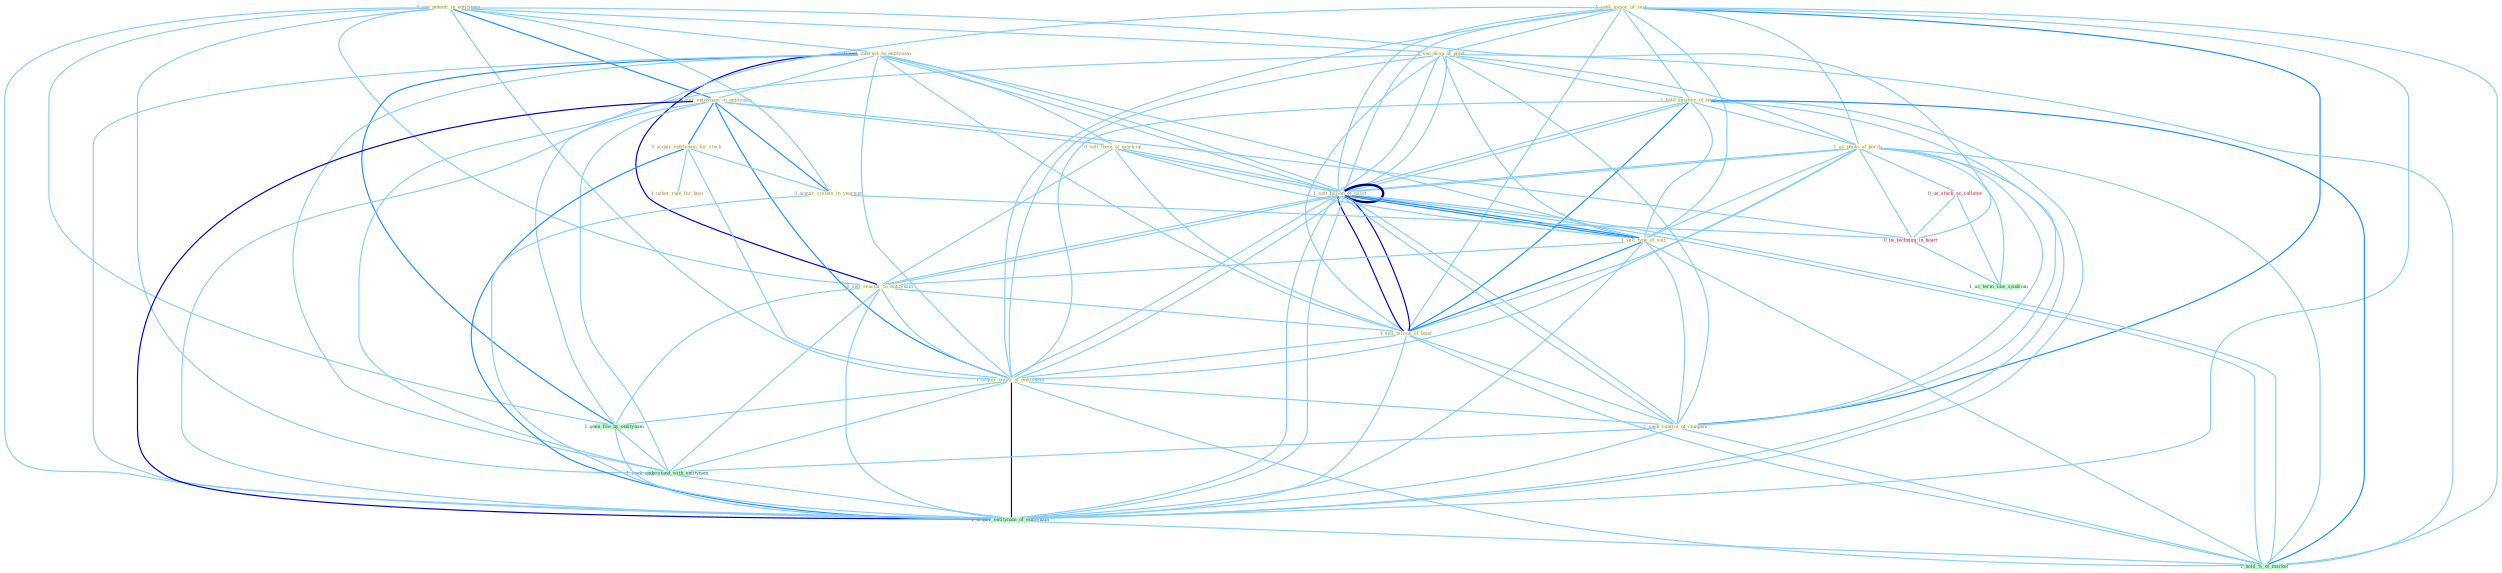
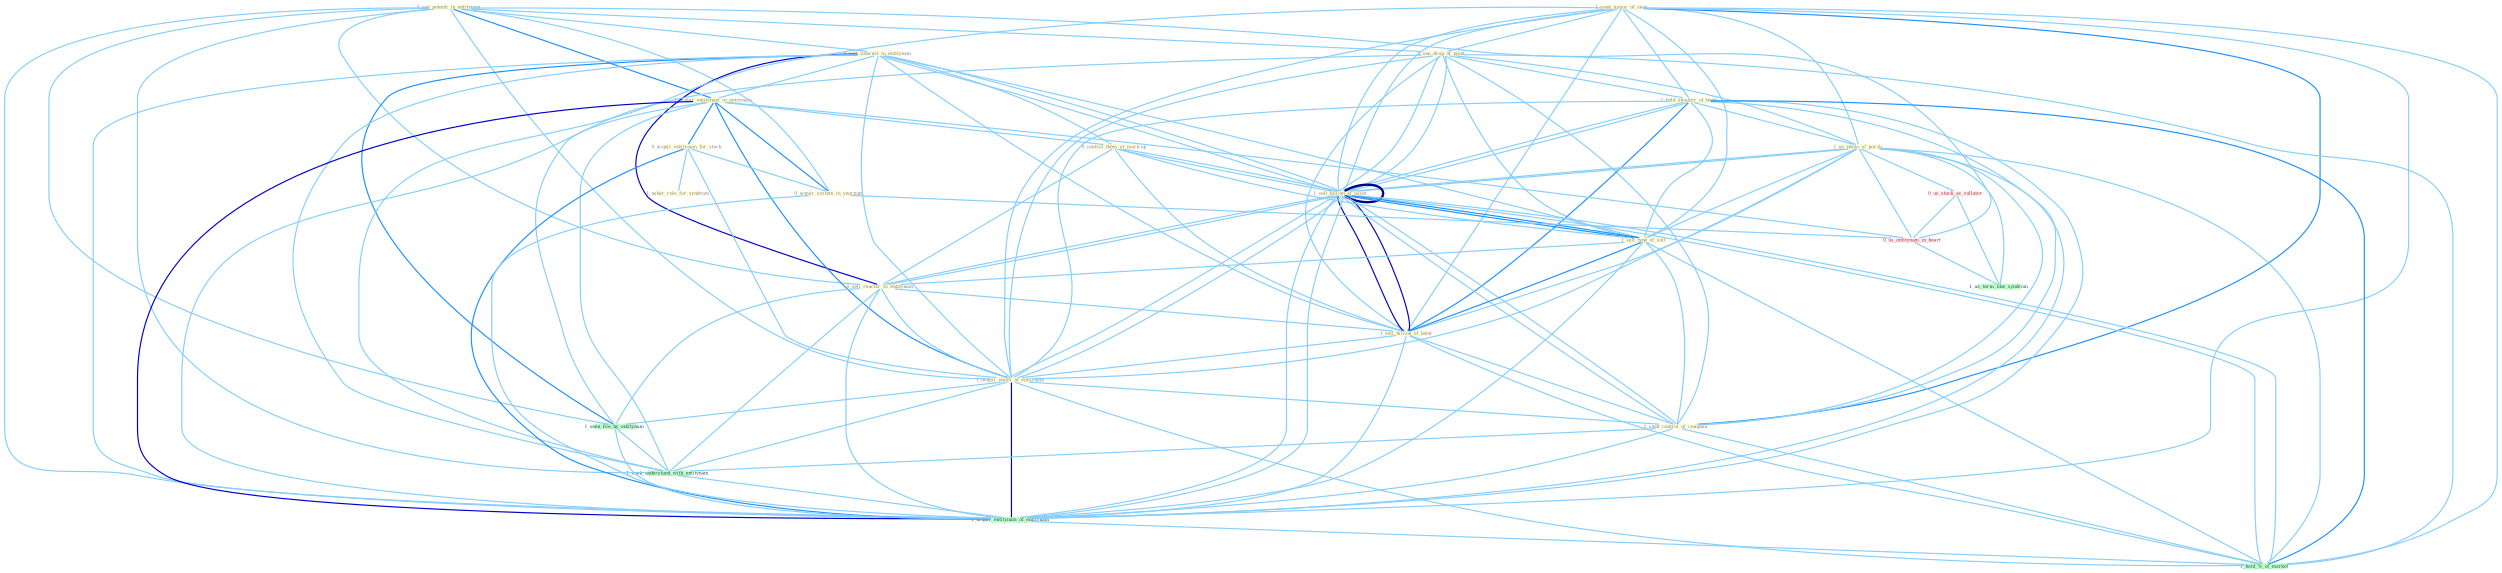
node "0_sell_them_at_mark-up": label "0_sell_them_at_mark-up" -> "0_control_them_at_mark-up"
node "1_usher_rule_for_busi": label "1_usher_rule_for_busi" -> "1_usher_rule_for_syndrom"
node "0_us_techniqu_in_heart": label "0_us_techniqu_in_heart" -> "0_us_entitynam_in_heart"
